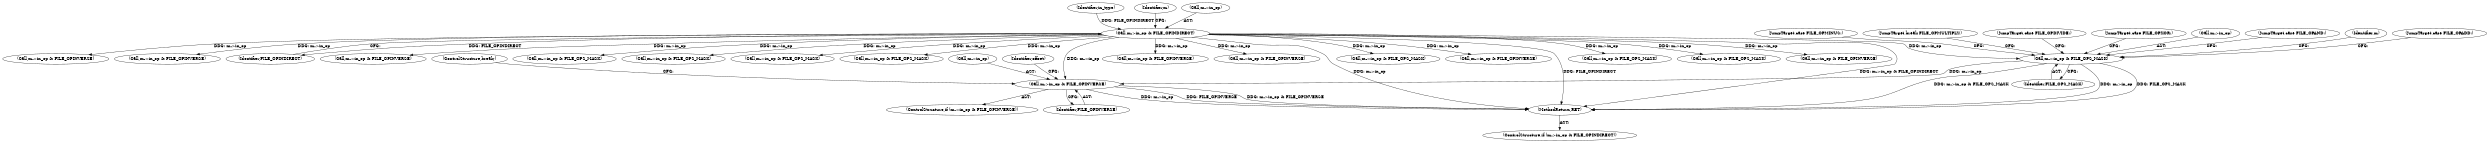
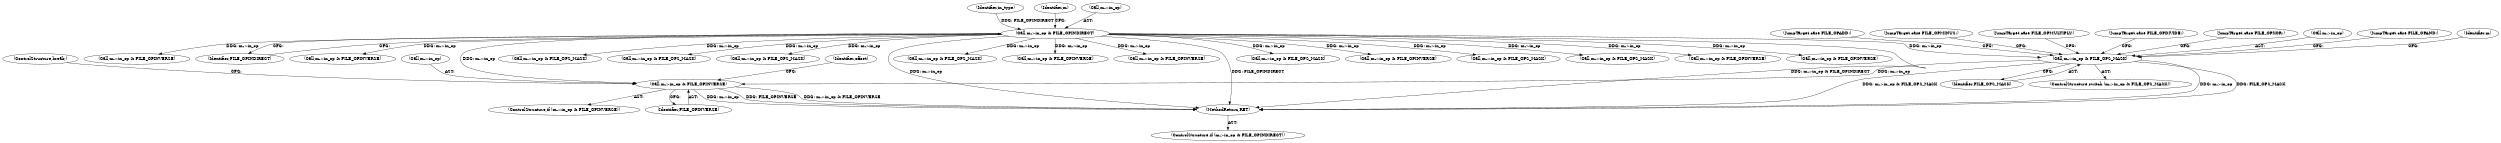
node "(JumpTarget,break FILE_OPMULTIPLY:)": label "(JumpTarget,break FILE_OPMULTIPLY:)" -> "(JumpTarget,case FILE_OPMULTIPLY:)"
edge "(Call,m->in_op & FILE_OPINDIRECT)" -> "(Identifier,FILE_OPINDIRECT)": label "DDG: FILE_OPINDIRECT" -> "CFG: "
node "(ControlStructure,switch (m->in_op & FILE_OPS_MASK))": added
